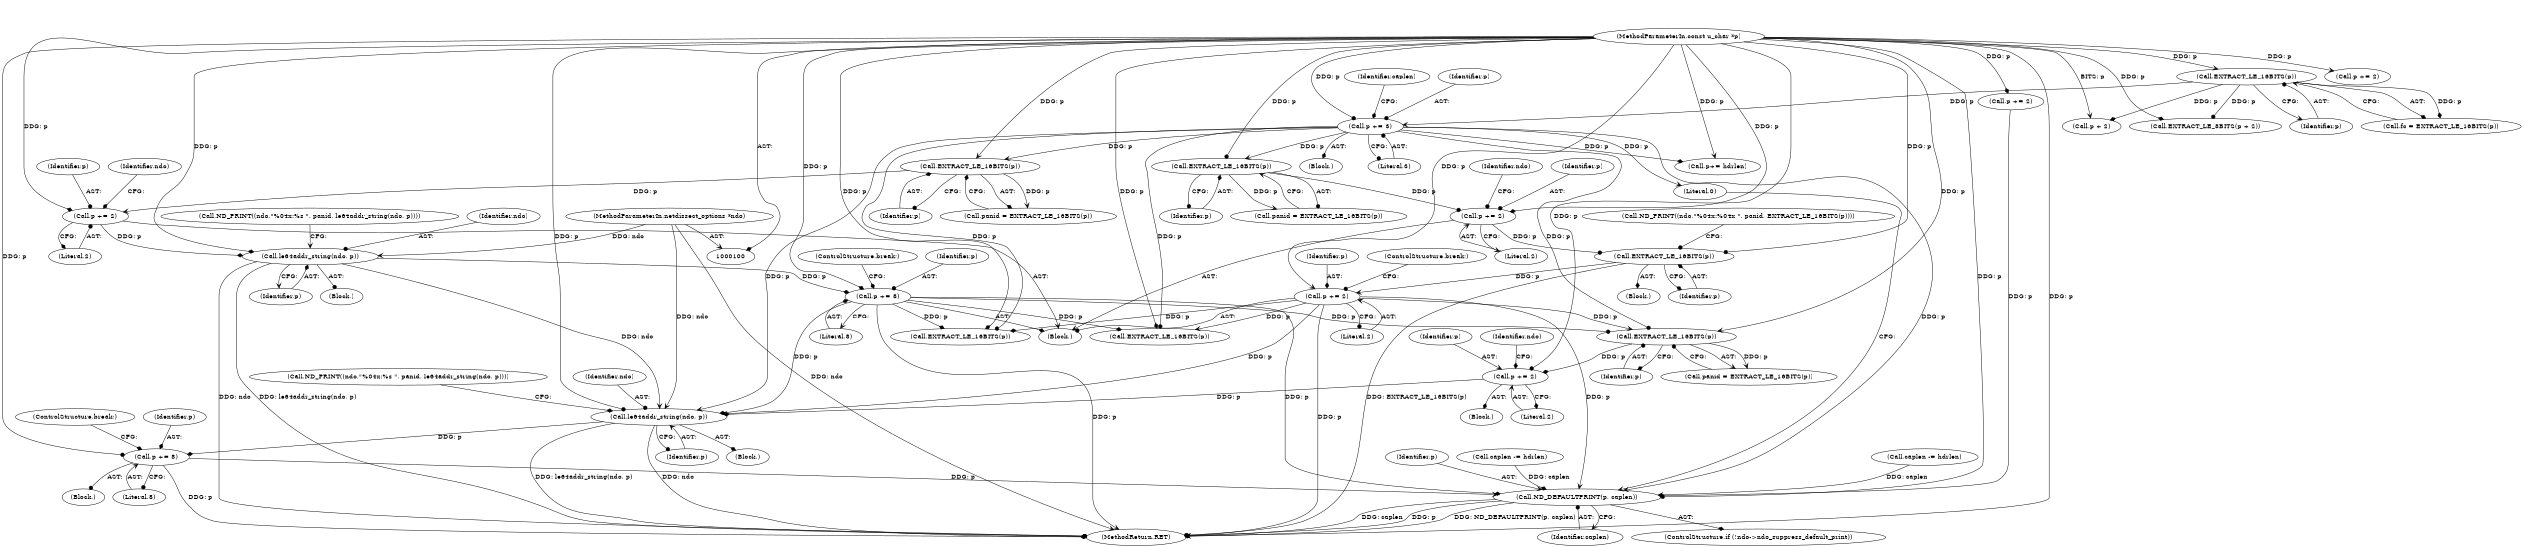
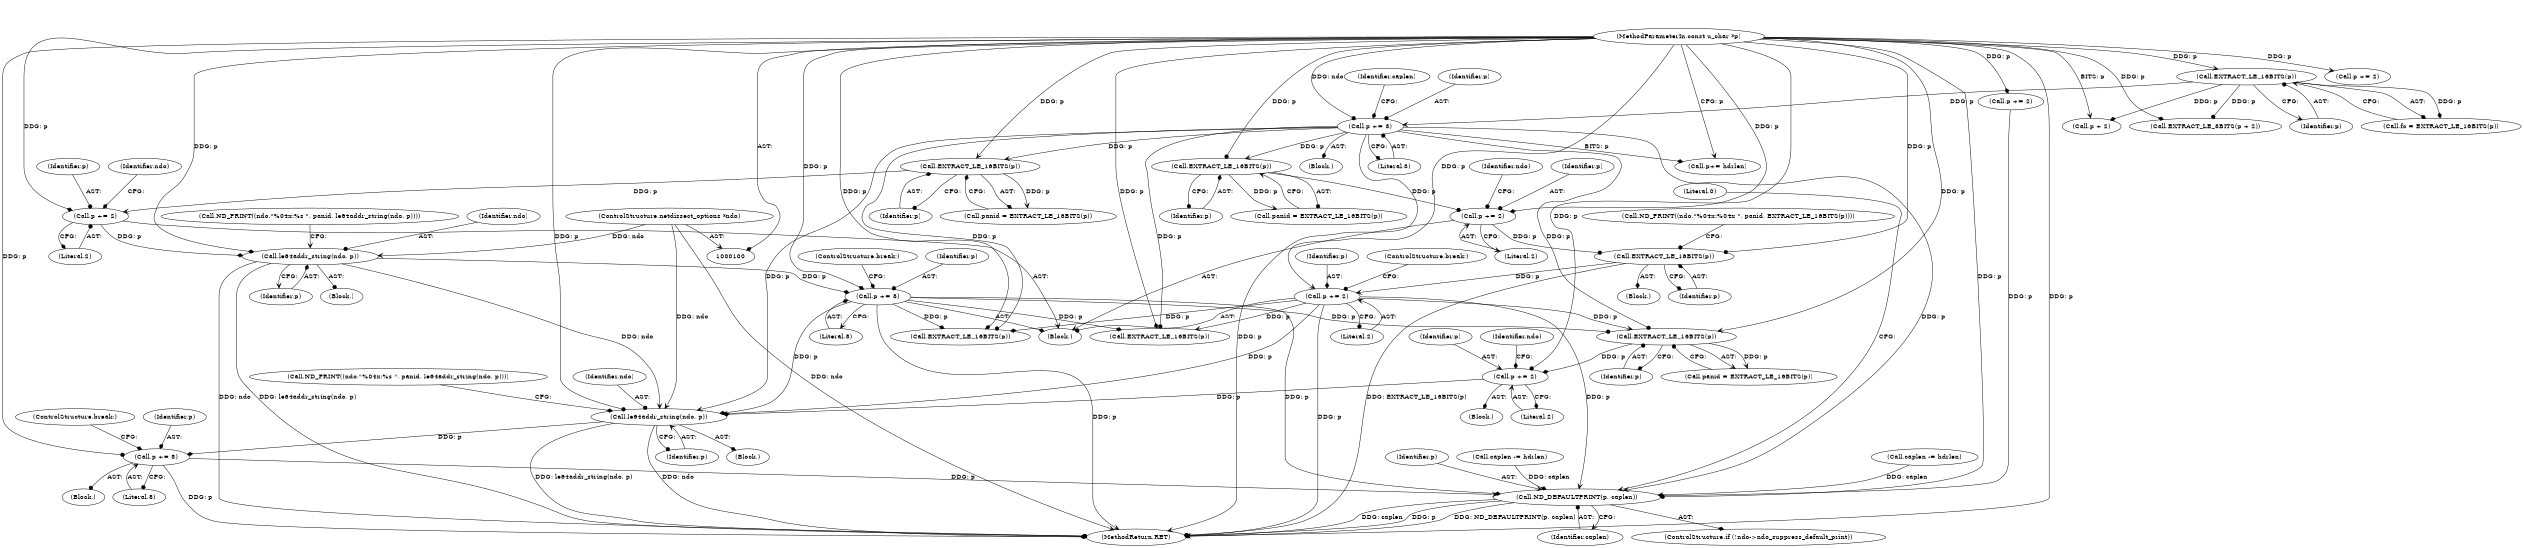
edge "(MethodParameterIn,const u_char *p)" -> "(Call,p += 3)": label "DDG: p" -> "DDG: ndo"
edge "(MethodParameterIn,const u_char *p)" -> "(Call,p+= hdrlen)": label "DDG: p" -> "CFG: p"
edge "(Call,p += 3)" -> "(Literal,0)": now "(Call,p += 3)" -> "(MethodReturn,RET)"
edge "(Call,p += 3)" -> "(Literal,3)": arrowhead dot -> diamond
edge "(Call,p += 3)" -> "(Call,p+= hdrlen)": label "DDG: p" -> "BITS: p"
node "(MethodParameterIn,netdissect_options *ndo)": label "(MethodParameterIn,netdissect_options *ndo)" -> "(ControlStructure,netdissect_options *ndo)"
